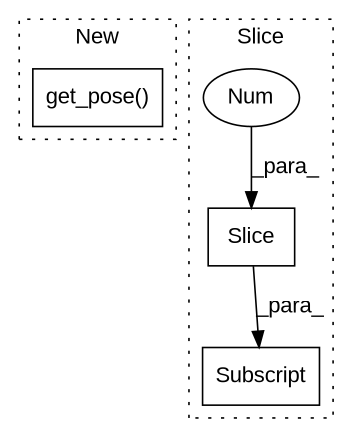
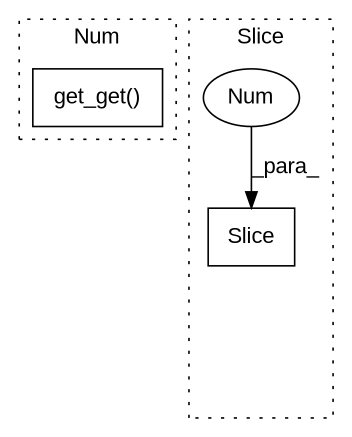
cluster "New": label "New" -> "Num"
node "get_pose()": label "get_pose()" -> "get_get()"
node "Subscript": removed
